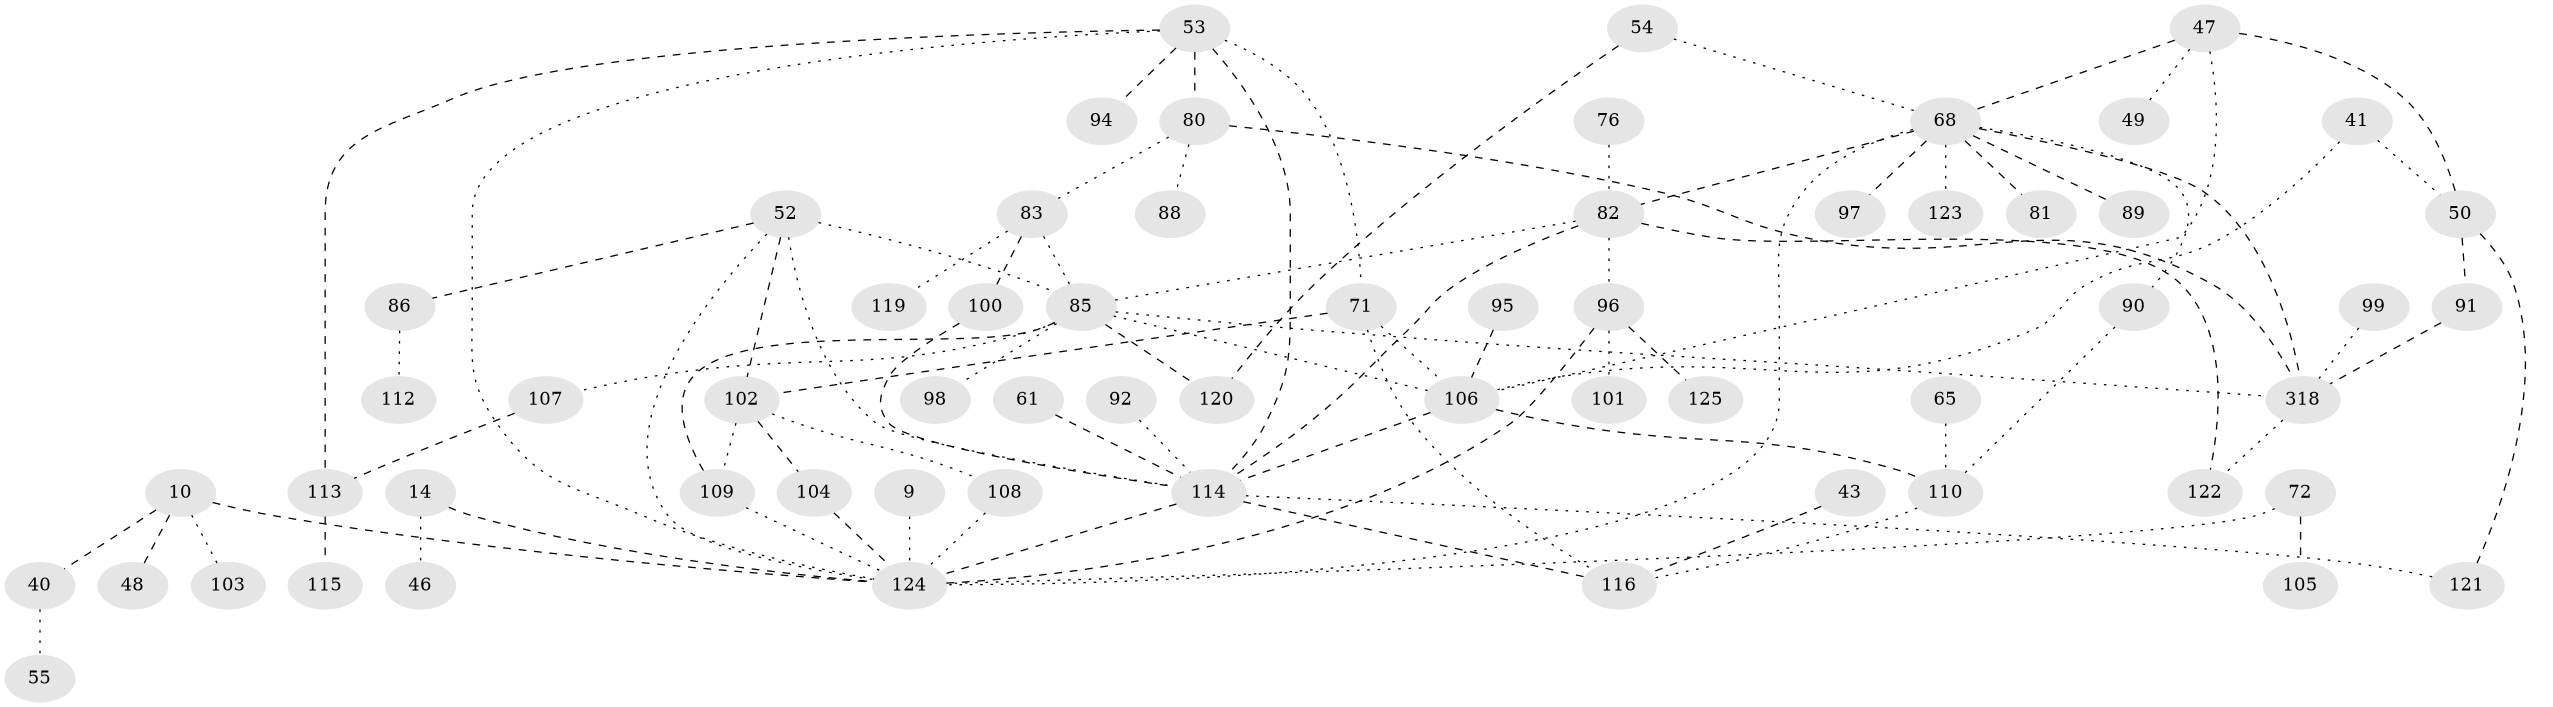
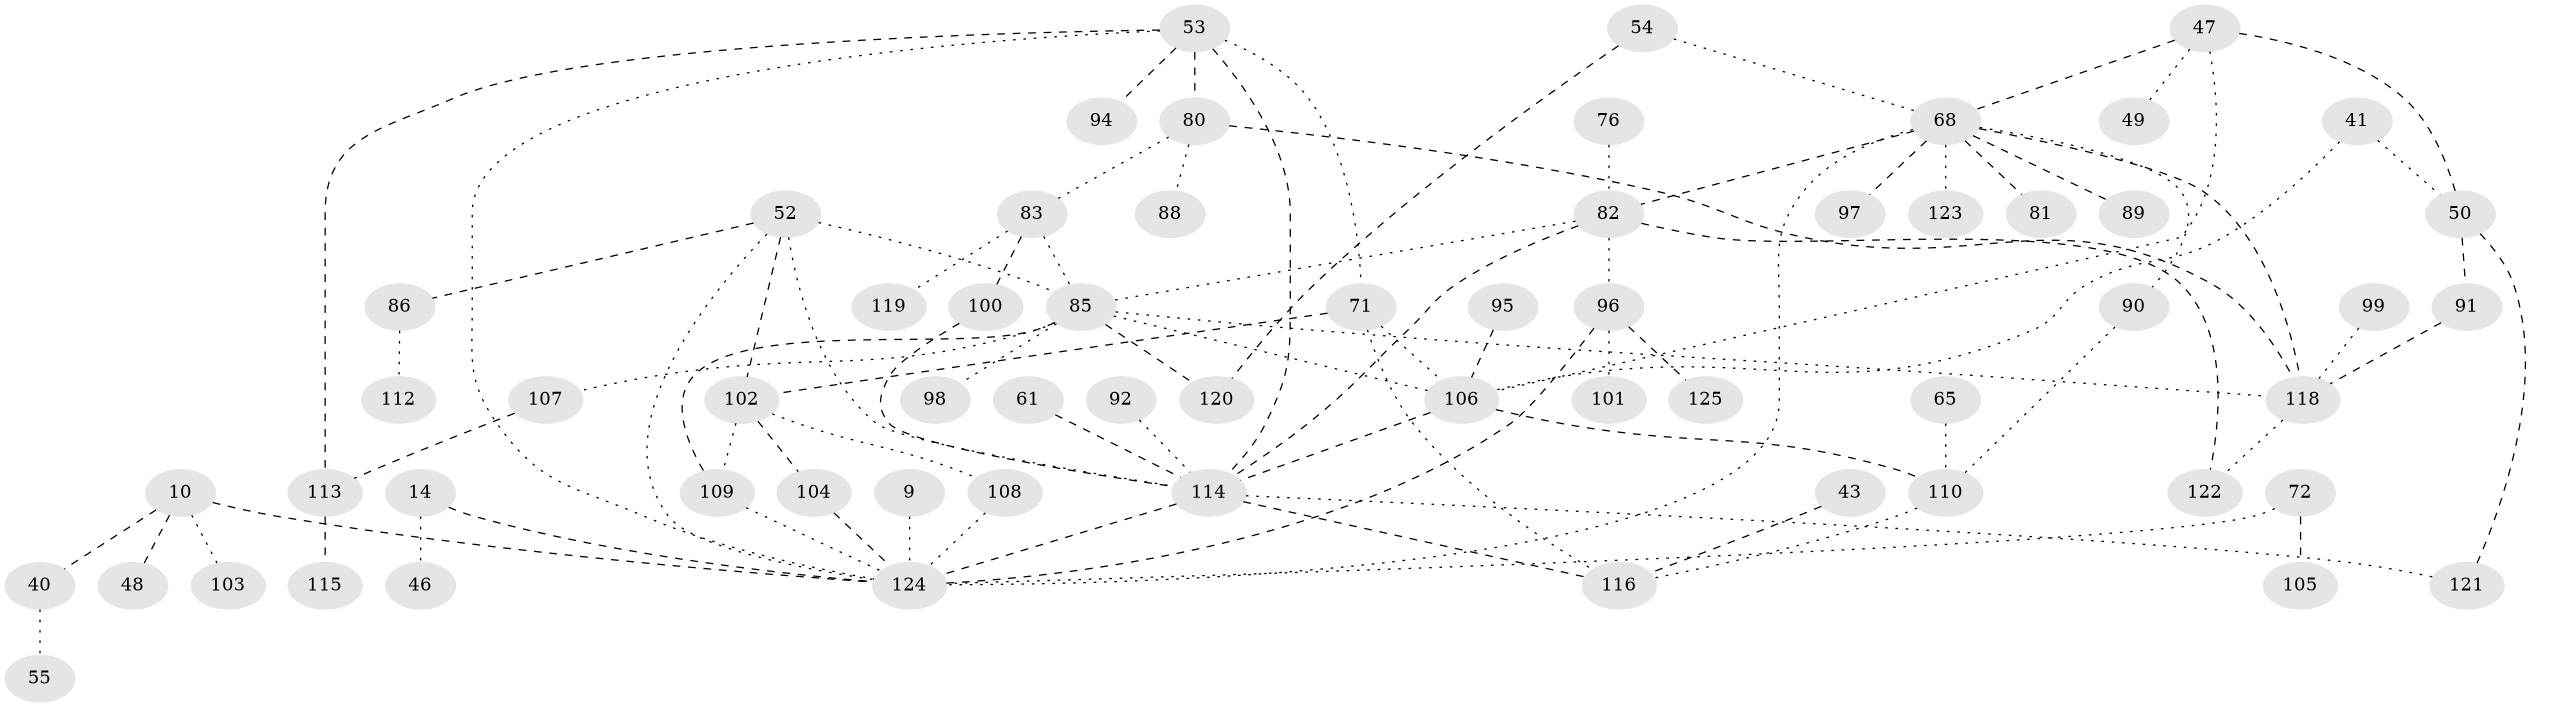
node "318": label "318" -> "118"
